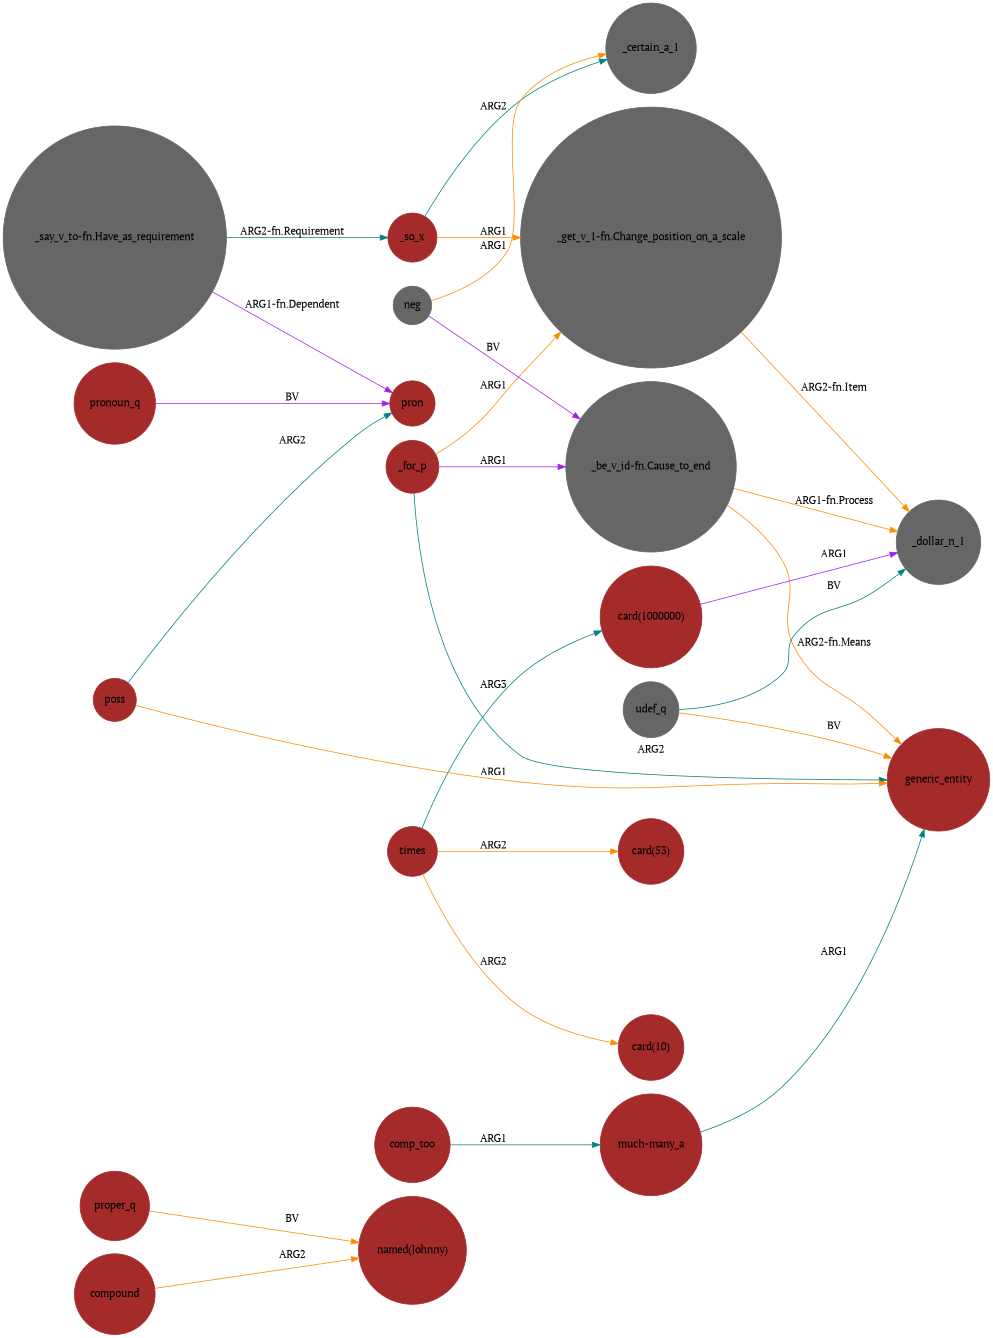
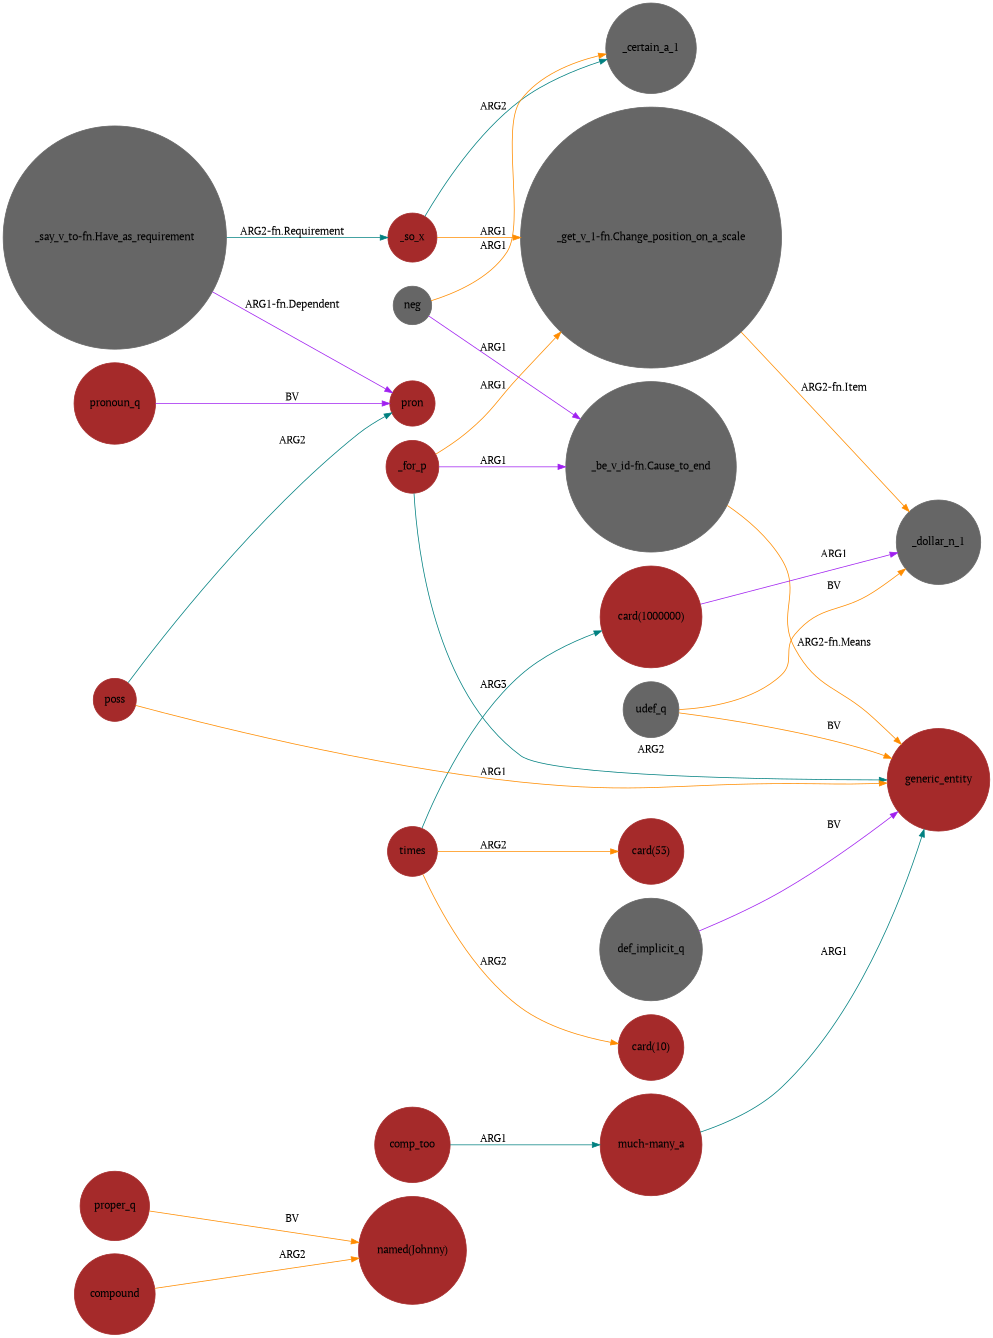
edge "neg" -> "_be_v_id-fn.Cause_to_end": label "BV" -> "ARG1"
edge "_be_v_id-fn.Cause_to_end" -> "_dollar_n_1": removed, label "ARG1-fn.Process"
edge "udef_q" -> "_dollar_n_1": color teal -> darkorange
node "def_implicit_q": added
